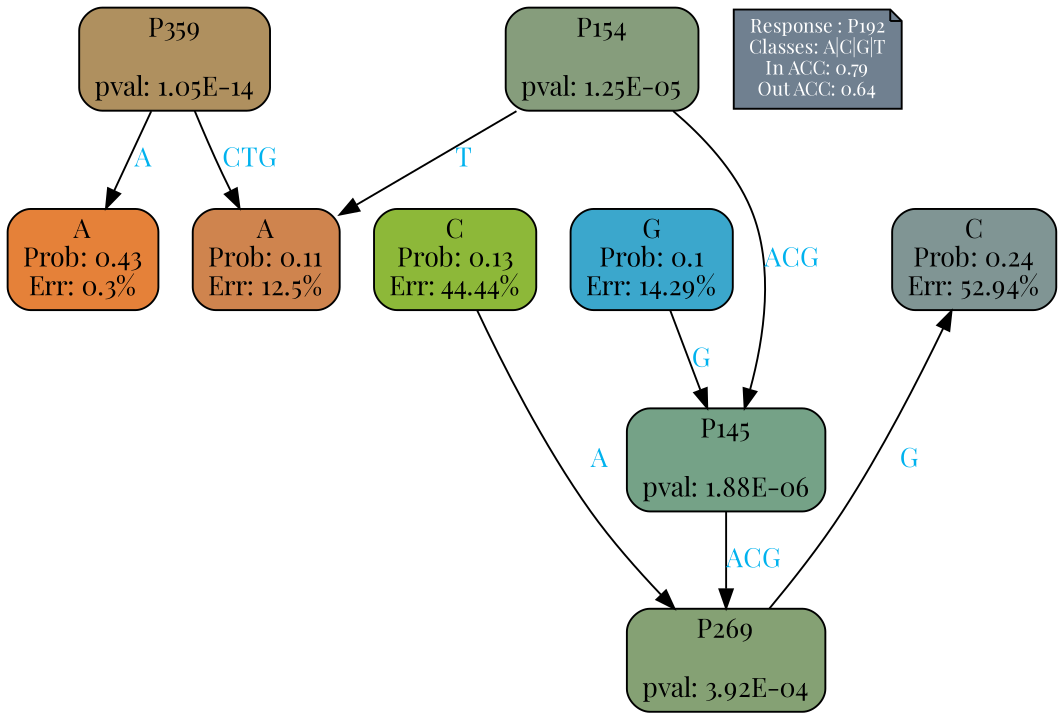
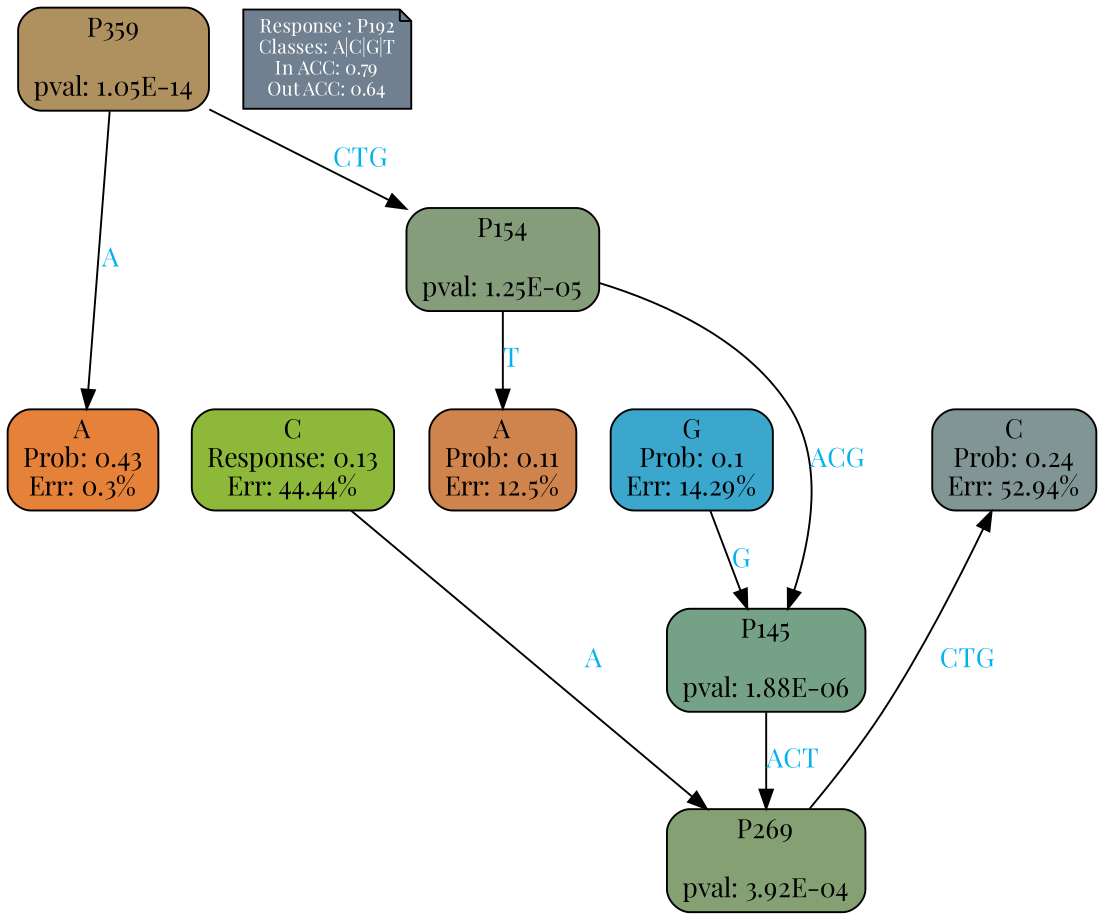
edge "P359 pval: 1.05E-14" -> "A Prob: 0.11 Err: 12.5%": now "P359 pval: 1.05E-14" -> "P154 pval: 1.25E-05"
node "C Prob: 0.13 Err: 44.44%": label "C Prob: 0.13 Err: 44.44%" -> "C Response: 0.13 Err: 44.44%"
edge "P269 pval: 3.92E-04" -> "C Prob: 0.24 Err: 52.94%": label "G" -> "CTG"
edge "P145 pval: 1.88E-06" -> "P269 pval: 3.92E-04": label "ACG" -> "ACT"
